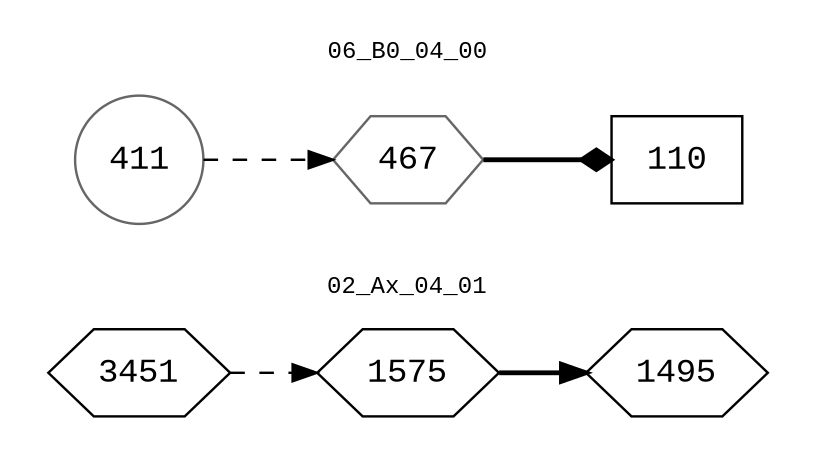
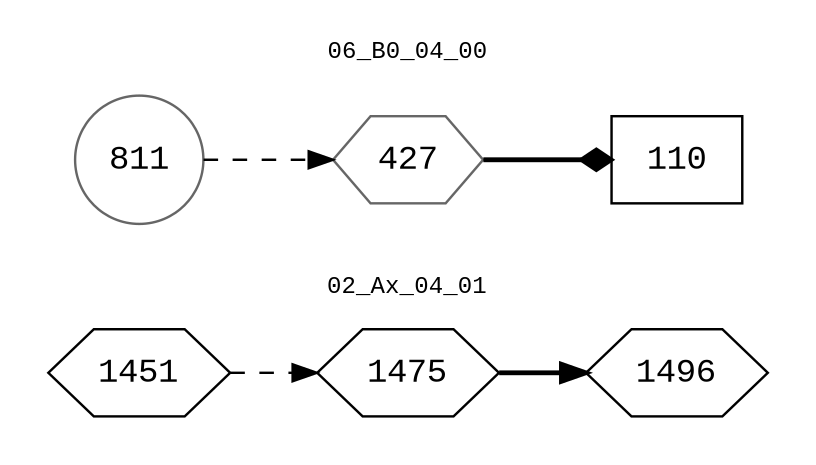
node "411": label "411" -> "811"
node "467": label "467" -> "427"
node "3451": label "3451" -> "1451"
node "1575": label "1575" -> "1475"
node "1495": label "1495" -> "1496"
